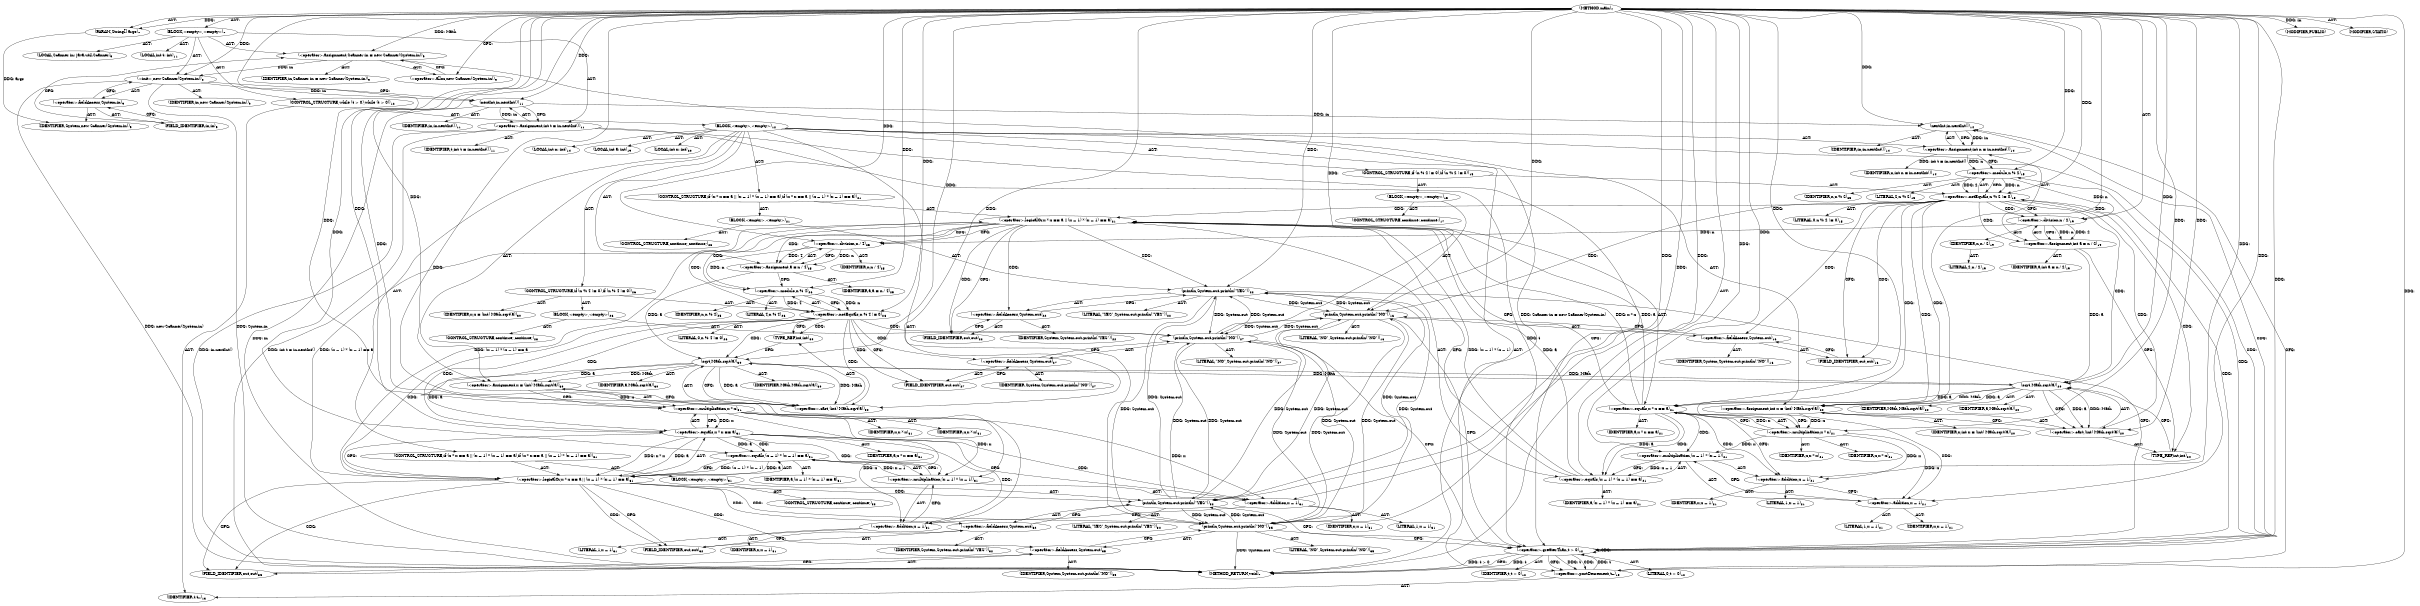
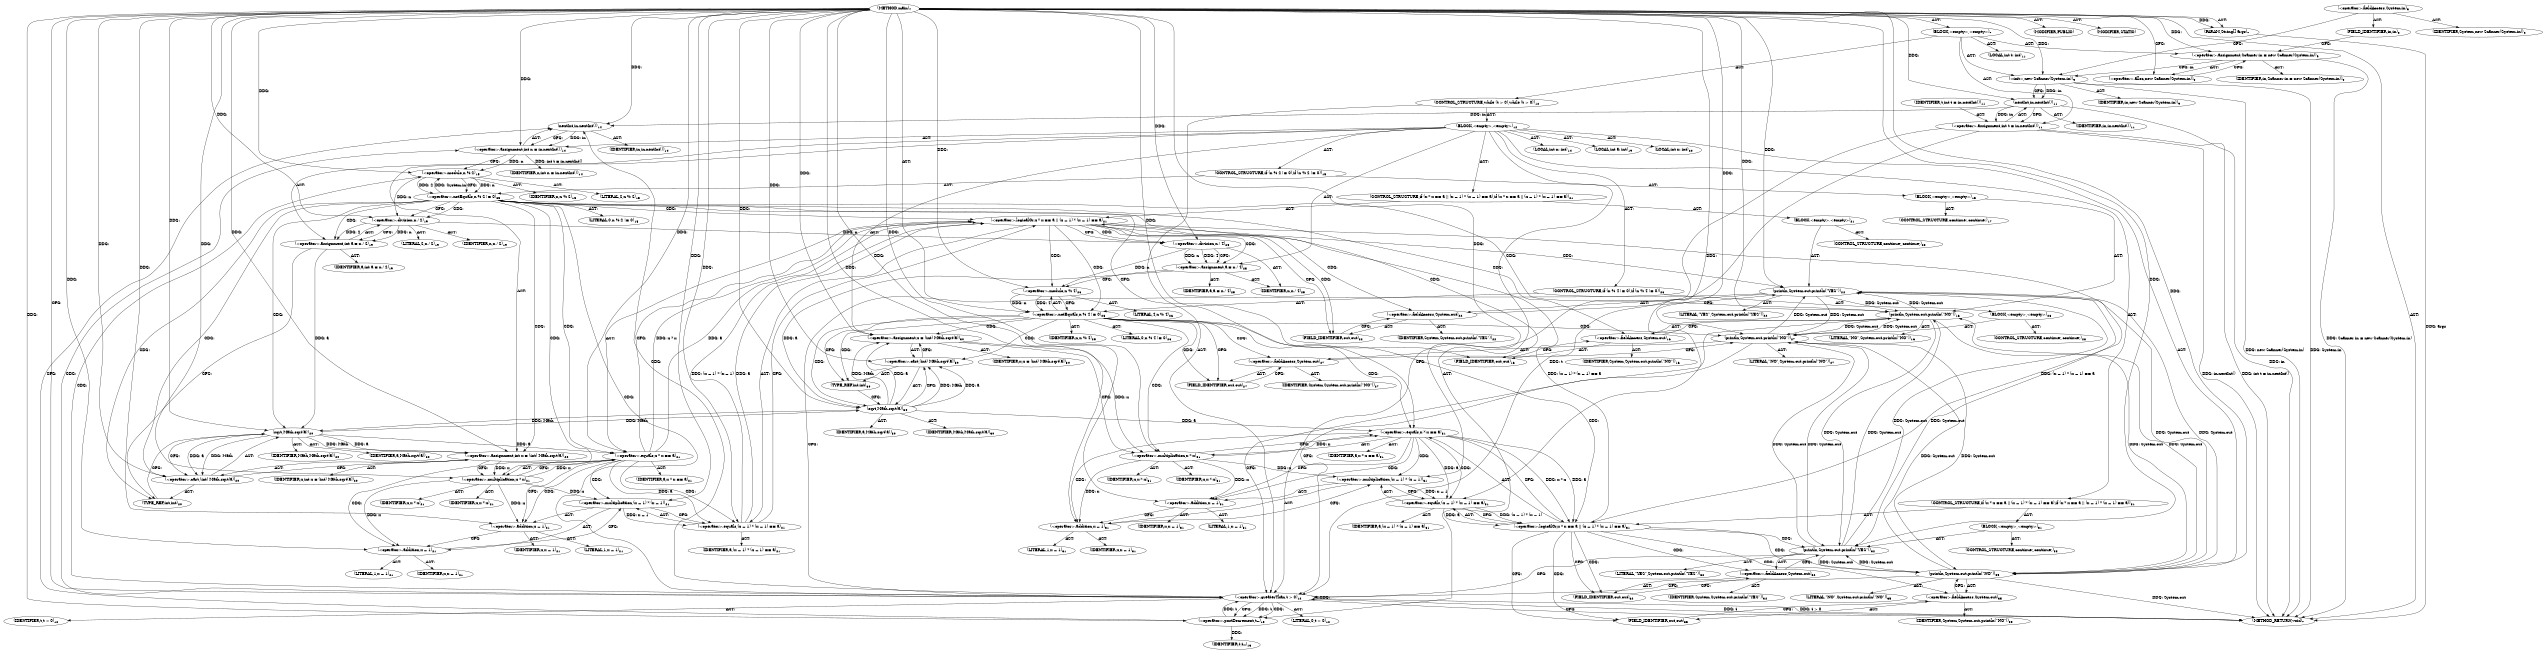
edge "(METHOD,main)" -> "(<operator>.notEquals,n % 2 != 0)": now "(METHOD,main)" -> "(<operator>.assignment,int n = in.nextInt())"
edge "(METHOD,main)" -> "(MODIFIER,PUBLIC)": label "DDG: in" -> "AST: "
edge "(METHOD,main)" -> "(<operator>.assignment,Scanner in = new Scanner(System.in))": label "DDG: Math" -> "DDG: "
node "(LOCAL,Scanner in: java.util.Scanner)": removed
edge "(PARAM,String[] args)" -> "(IDENTIFIER,System,new Scanner(System.in))": now "(PARAM,String[] args)" -> "(METHOD_RETURN,void)"
edge "(<operator>.assignment,Scanner in = new Scanner(System.in))" -> "(<init>,new Scanner(System.in))": label "DDG: in" -> "CFG: in"
edge "(<init>,new Scanner(System.in))" -> "(<operator>.fieldAccess,System.in)": removed, label "AST:"
edge "(FIELD_IDENTIFIER,in,in)" -> "(<operator>.fieldAccess,System.in)": removed, label "CFG:"
edge "(METHOD,main)" -> "(<operator>.division,n / 2)": label "AST: " -> "DDG: "
edge "(<operator>.assignment,int t = in.nextInt())" -> "(IDENTIFIER,t,int t = in.nextInt())": reversed
edge "(METHOD,main)" -> "(<operator>.notEquals,n % 4 != 0)": label "DDG: " -> "AST: "
edge "(<operator>.notEquals,n % 2 != 0)" -> "(<operator>.modulo,n % 2)": label "AST: " -> "DDG: System.in"
node "(IDENTIFIER,n,n % 2)": text "65" -> "15"
node "(<operator>.notEquals,n % 2 != 0)": text "15" -> "65"
edge "(IDENTIFIER,n,n / 2)" -> "(LITERAL,2,n / 2)": now "(<operator>.division,n / 2)" -> "(LITERAL,2,n / 2)"
edge "(<operator>.assignment,a = n / 4)" -> "(<operator>.division,n / 4)": now "(<operator>.assignment,a = n / 4)" -> "(IDENTIFIER,n,n / 4)"
edge "(METHOD,main)" -> "(<operator>.greaterThan,t > 0)": label "DDG: " -> "CFG: "
edge "(CONTROL_STRUCTURE,if (n % 4 != 0),if (n % 4 != 0))" -> "(IDENTIFIER,x,x = (int) Math.sqrt(a))": now "(<operator>.assignment,x = (int) Math.sqrt(a))" -> "(IDENTIFIER,x,x = (int) Math.sqrt(a))"
edge "(<operator>.modulo,n % 4)" -> "(IDENTIFIER,n,n % 4)": now "(<operator>.notEquals,n % 4 != 0)" -> "(IDENTIFIER,n,n % 4)"
edge "(<operator>.notEquals,n % 4 != 0)" -> "(<operator>.assignment,x = (int) Math.sqrt(a))": added, label "CDG:"
edge "(CONTROL_STRUCTURE,while (t > 0),while (t > 0))" -> "(IDENTIFIER,t,t--)": now "(CONTROL_STRUCTURE,while (t > 0),while (t > 0))" -> "(<operator>.greaterThan,t > 0)"
edge "(<operator>.postDecrement,t--)" -> "(IDENTIFIER,t,t--)": label "AST: " -> "DDG: "
